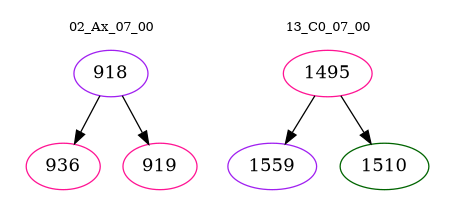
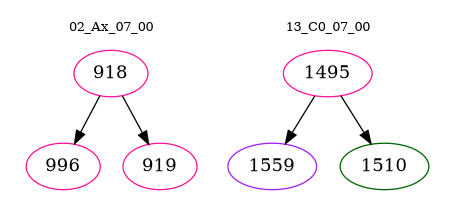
node "918": color purple -> deeppink
node "936": label "936" -> "996"
